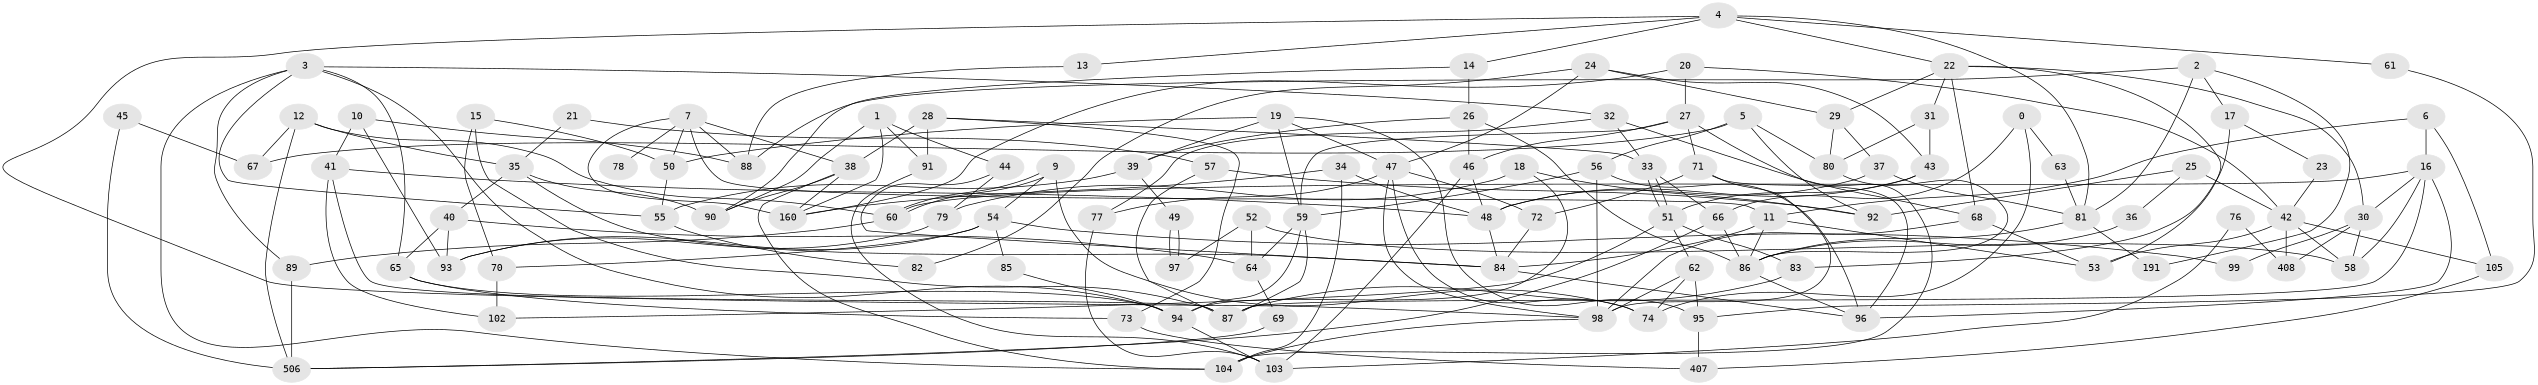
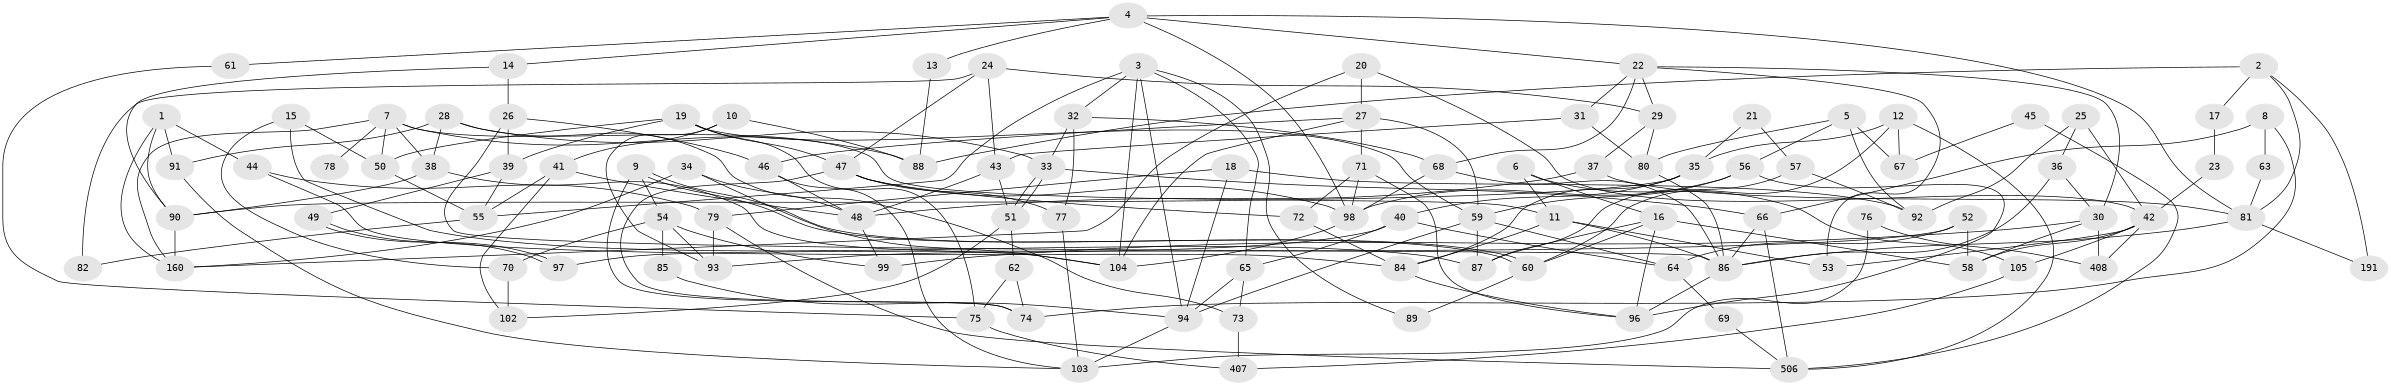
node "0": label "0" -> "8"
edge "16" -- "30": now "36" -- "30"
edge "38" -- "160": now "90" -- "160"
edge "68" -- "53": now "68" -- "86"
edge "48" -- "84": now "48" -- "99"
node "83": removed
edge "62" -- "98": removed
edge "41" -- "87": now "41" -- "55"
edge "89" -- "506": now "79" -- "506"
node "95": label "95" -> "75"
